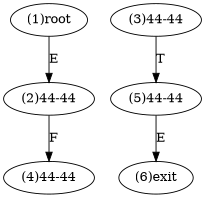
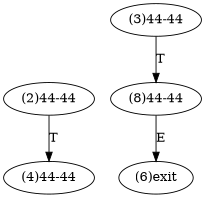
node "(1)root": removed
node "(5)44-44": label "(5)44-44" -> "(8)44-44"
edge "(2)44-44" -> "(4)44-44": label "F" -> "T"
